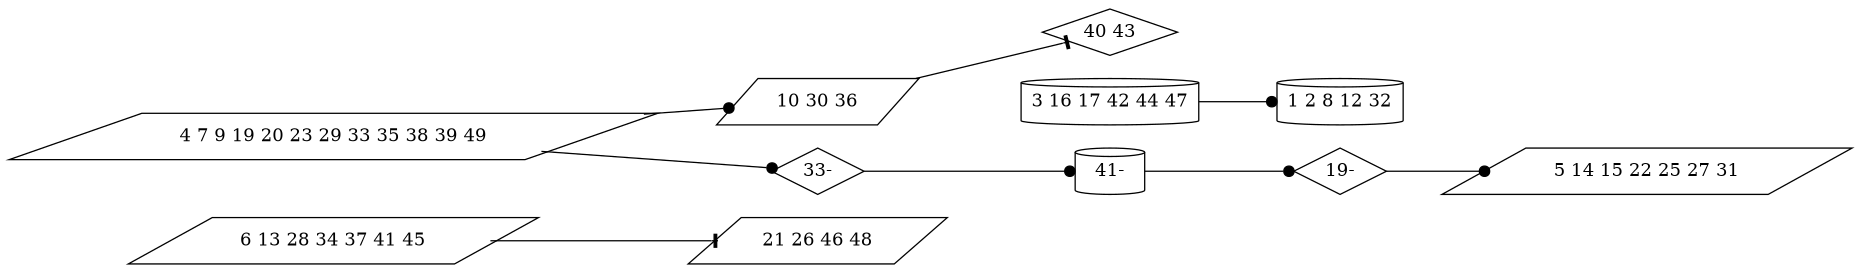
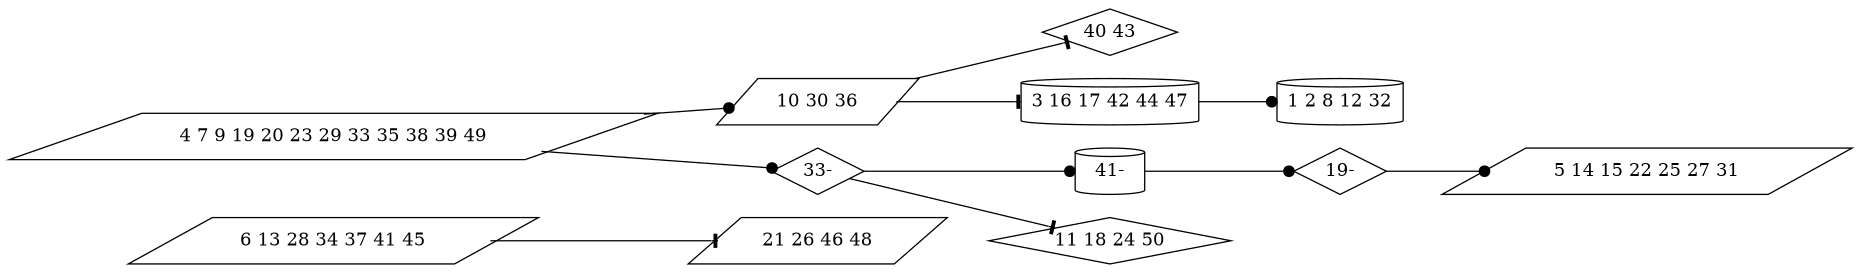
edge "10 30 36" -> "3 16 17 42 44 47": added
node "11 18 24 50": added
